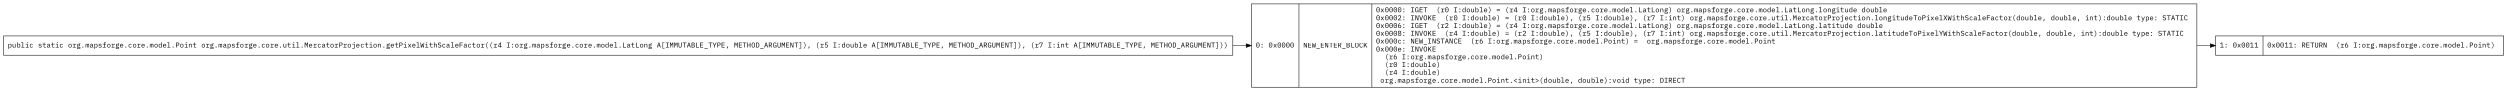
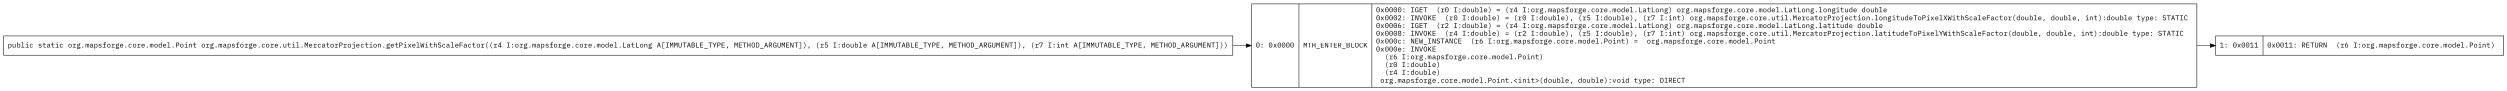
node "0: 0x0000": text "NEW_ENTER_BLOCK" -> "MTH_ENTER_BLOCK"
